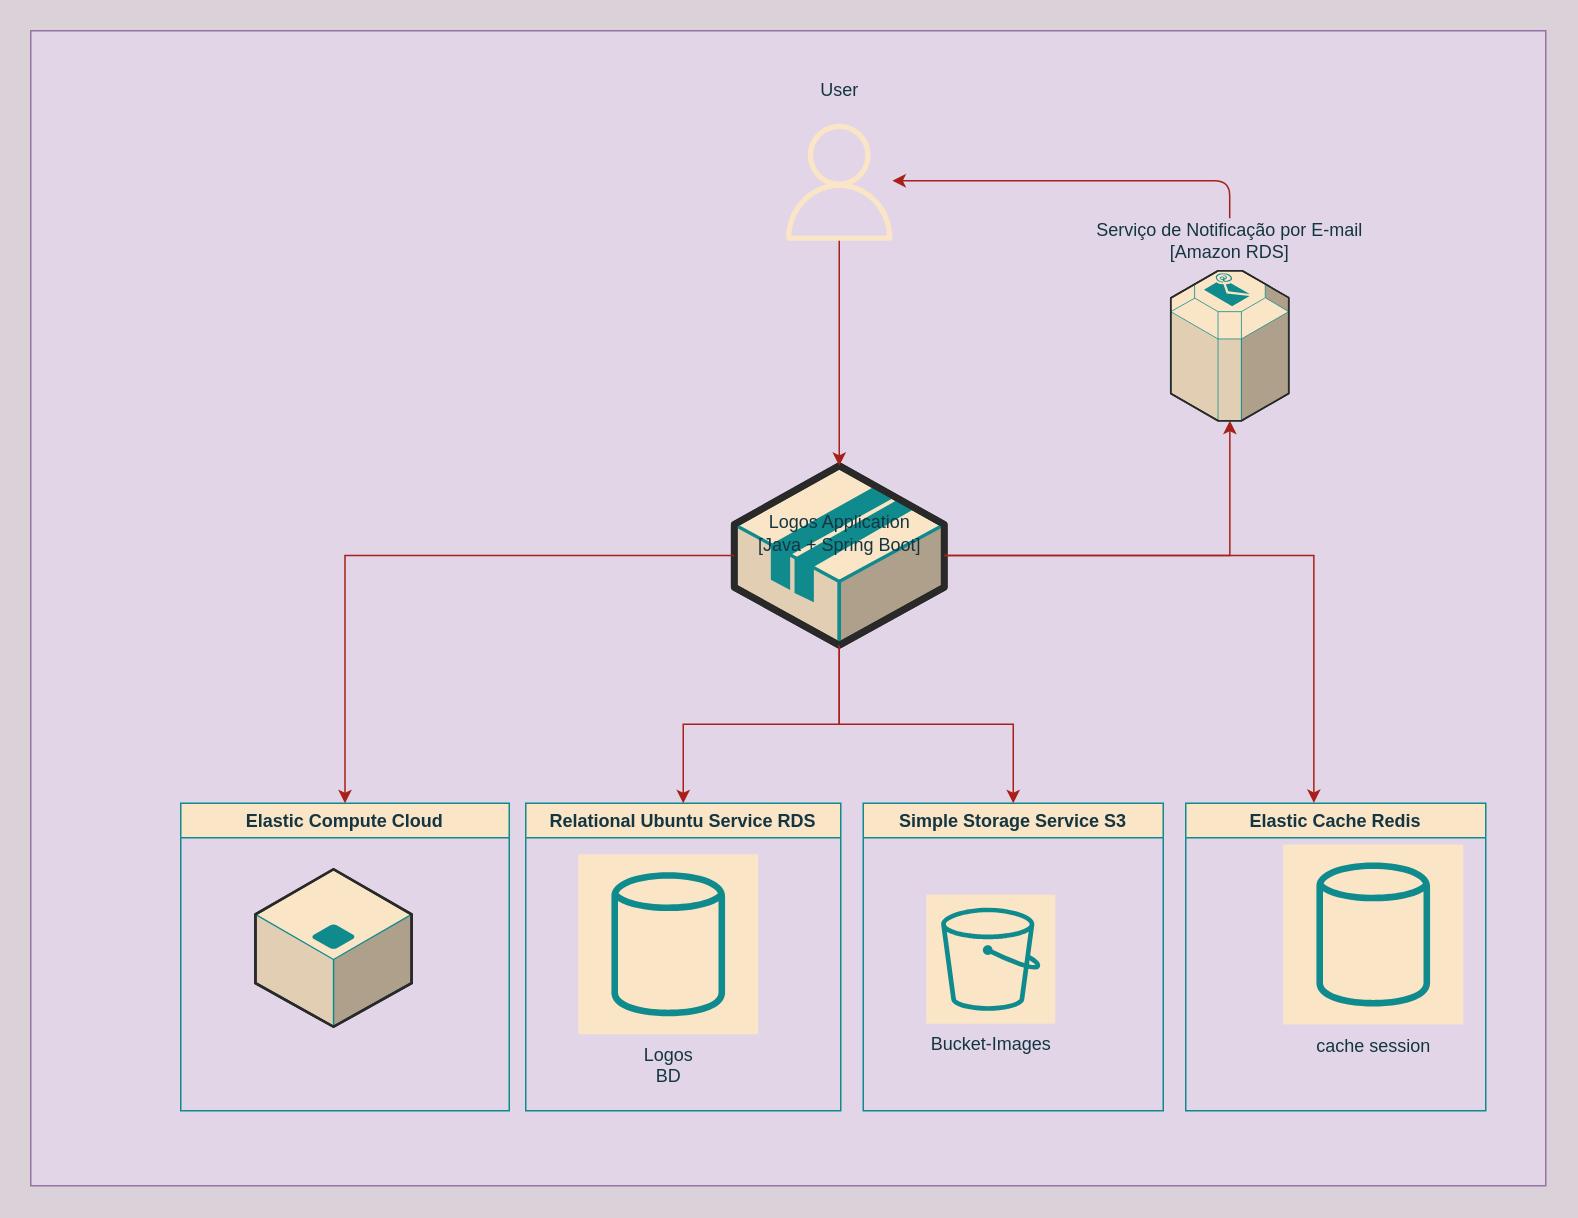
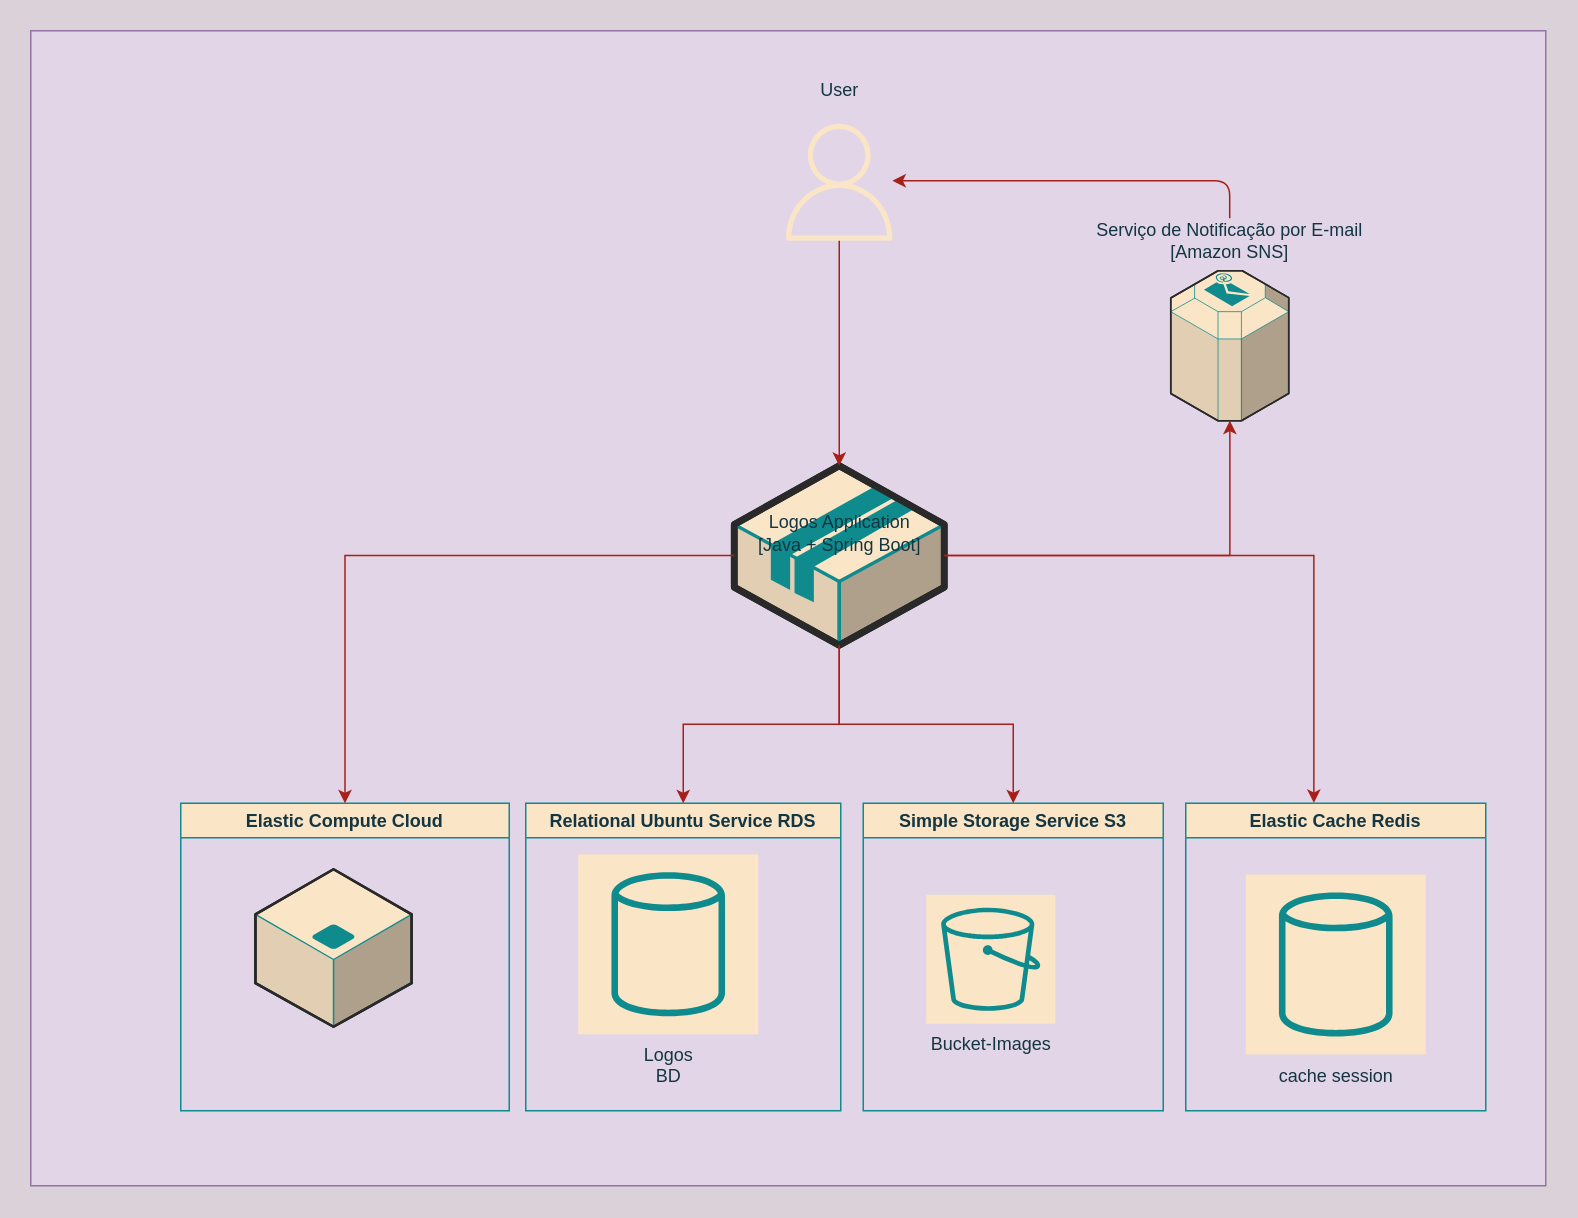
node "Serviço de Notificação por E-mail [Amazon RDS]": label "Serviço de Notificação por E-mail [Amazon RDS]" -> "Serviço de Notificação por E-mail [Amazon SNS]"
node "cache session": moved (1373, 935) -> (1336, 965)
